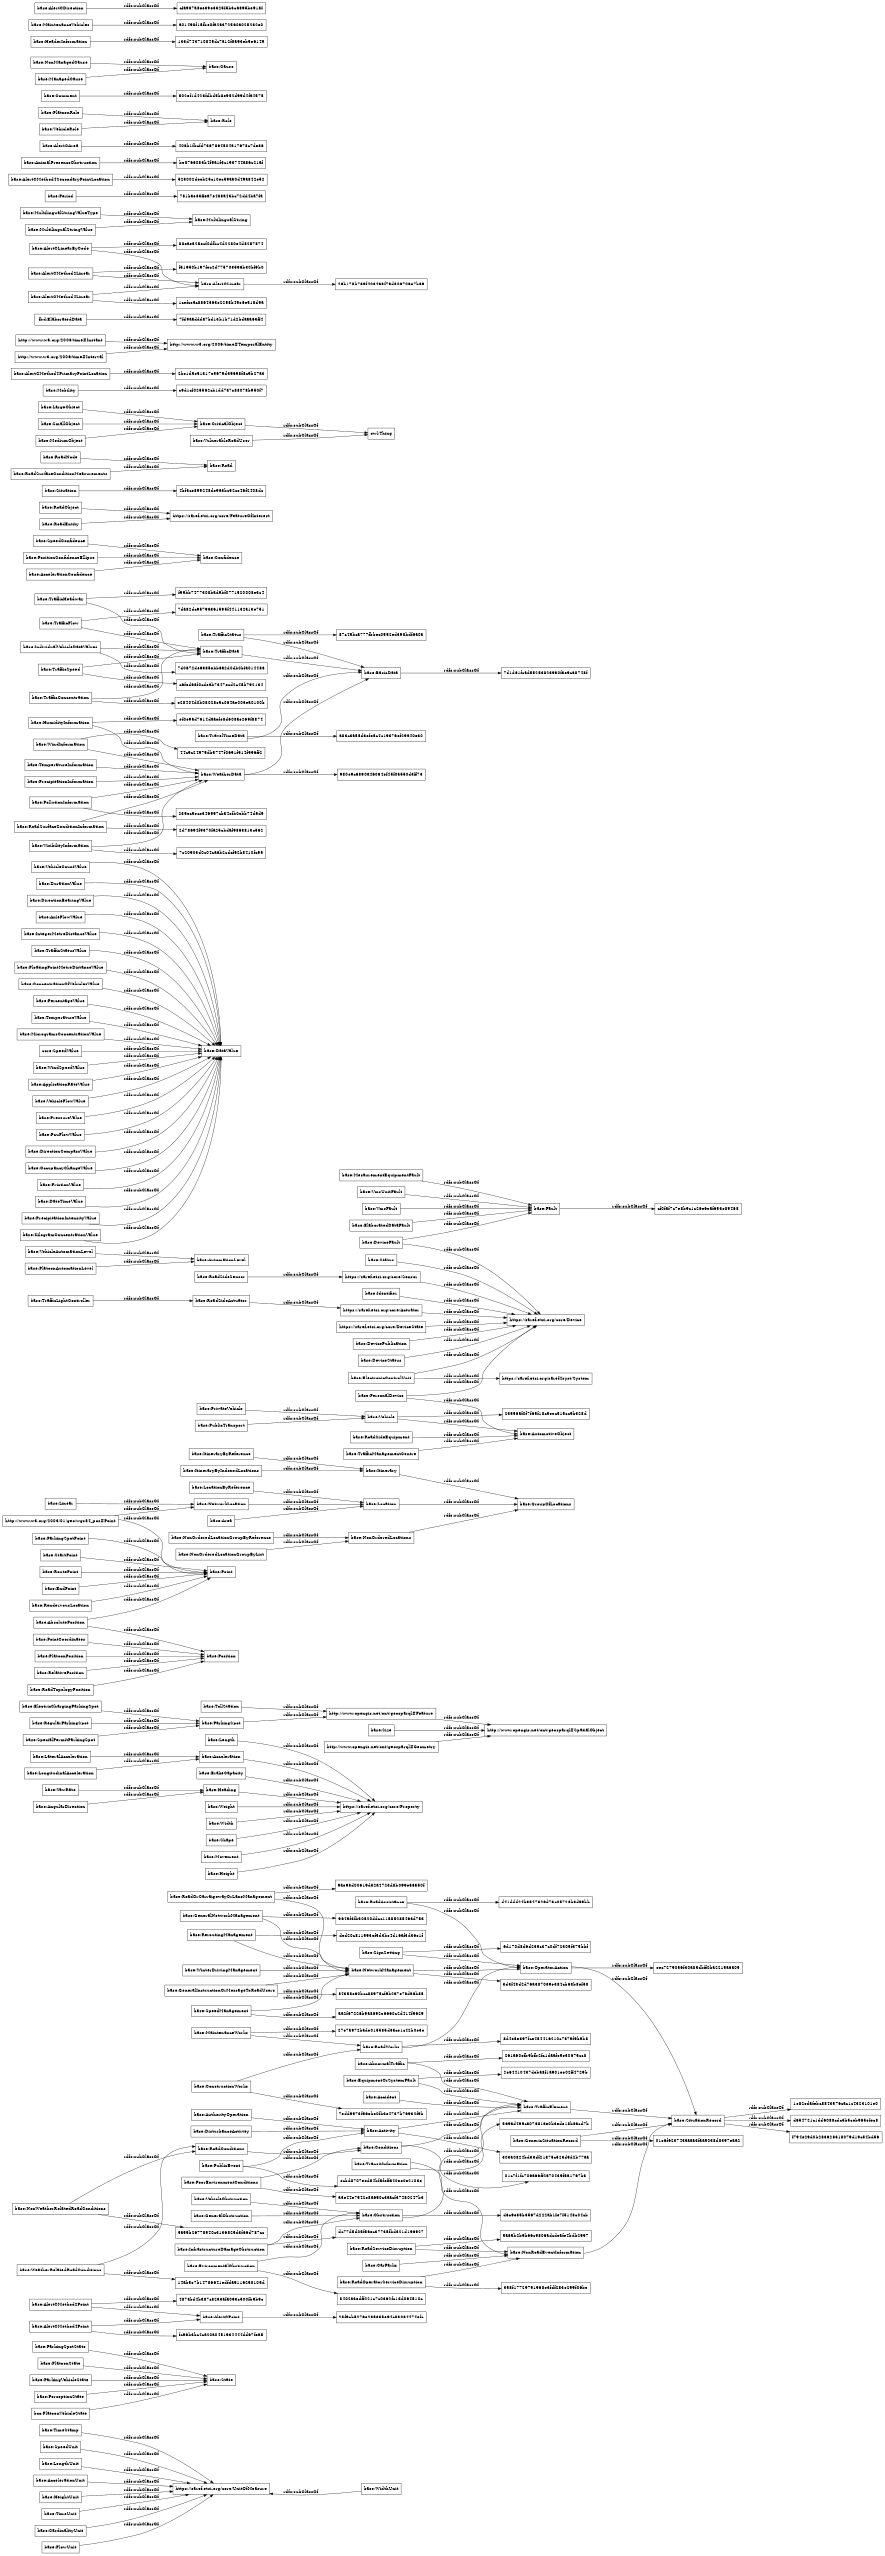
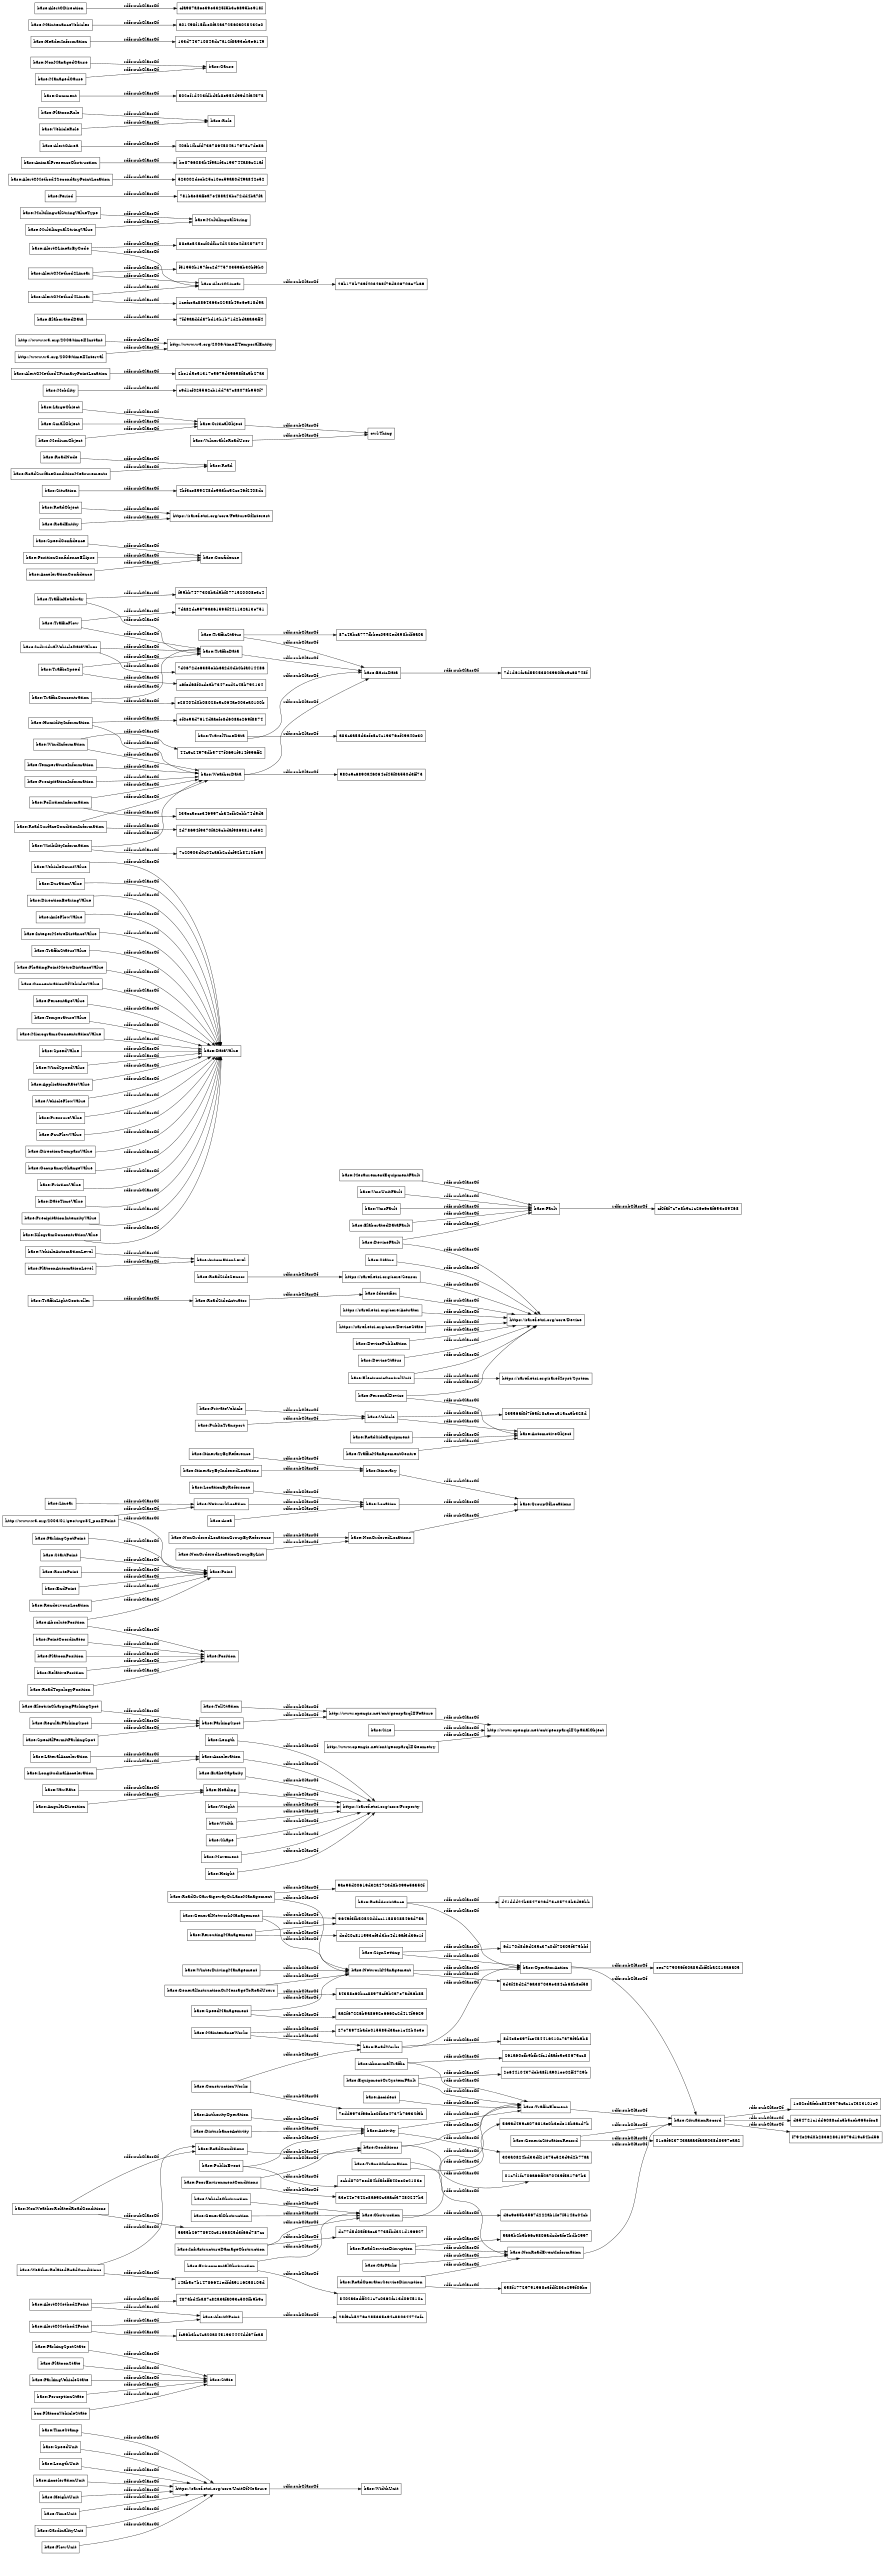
node "fbd:ElaboratedData": label "fbd:ElaboratedData" -> "base:ElaboratedData"
node "core:SpeedValue": label "core:SpeedValue" -> "base:SpeedValue"
edge "base:RoadSideActuator" -> "https://saref.etsi.org/core/Actuator": now "base:RoadSideActuator" -> "base:Identifier"
edge "base:ReroutingManagement" -> "base:NetworkManagement": now "base:ReroutingManagement" -> "9649f3fb50520ddcc1158528546ad75a"
edge "base:WidthUnit" -> "https://saref.etsi.org/core/UnitOfMeasure": reversed
